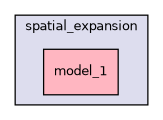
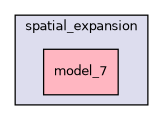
node "model_1": label "model_1" -> "model_7"
